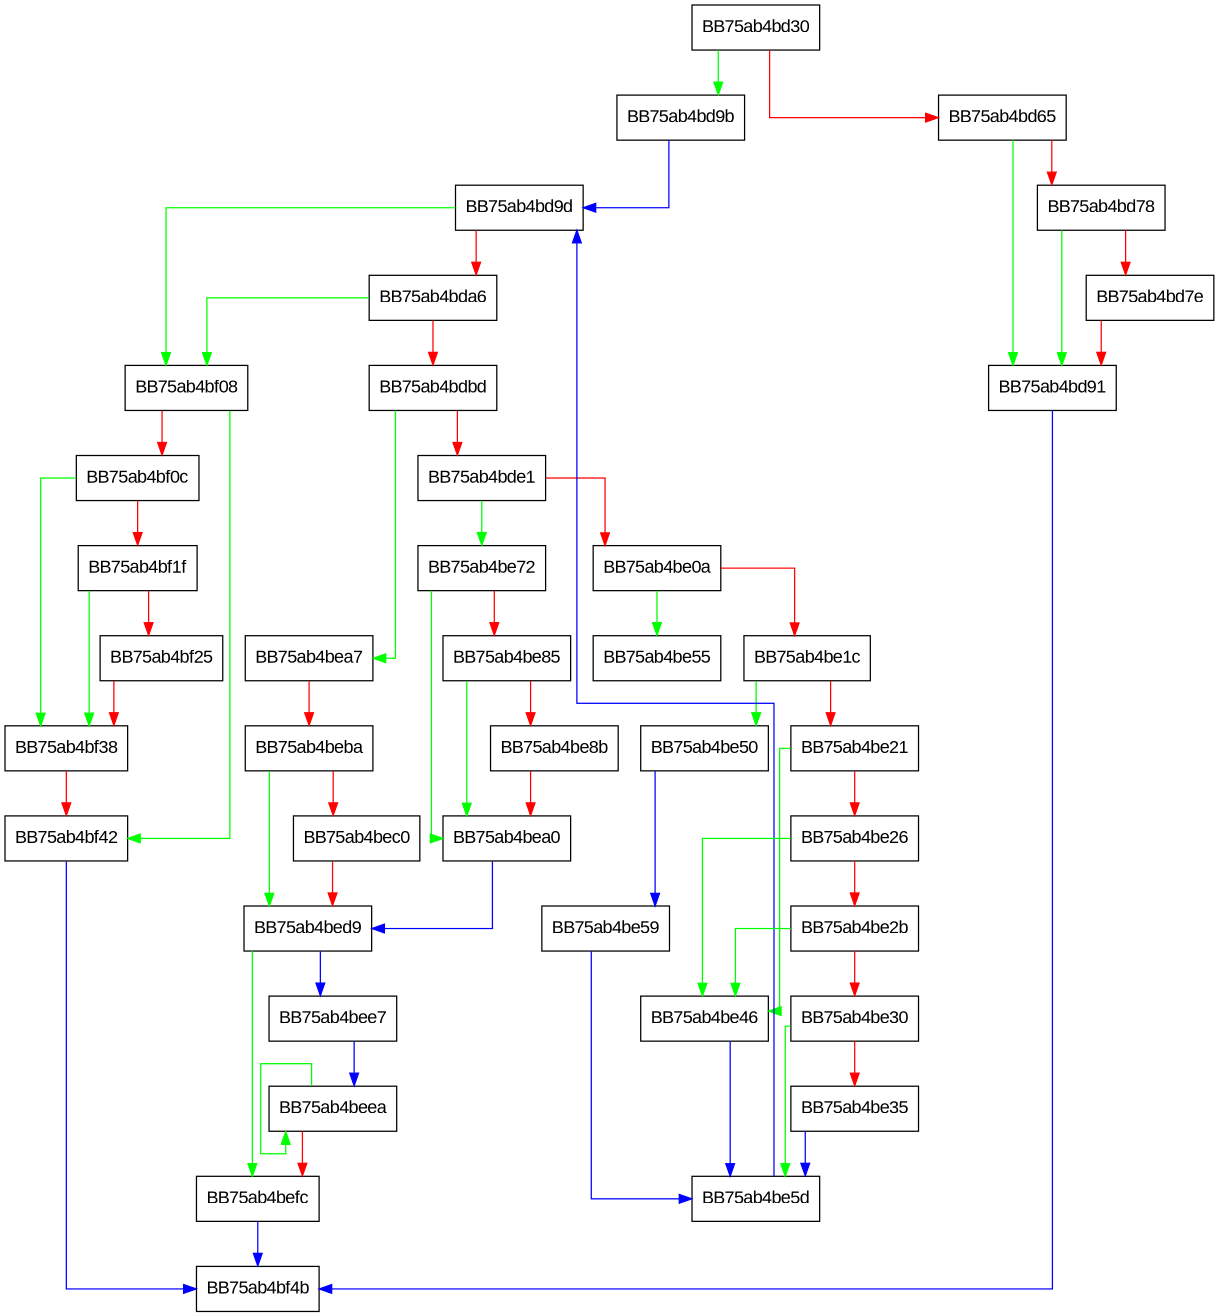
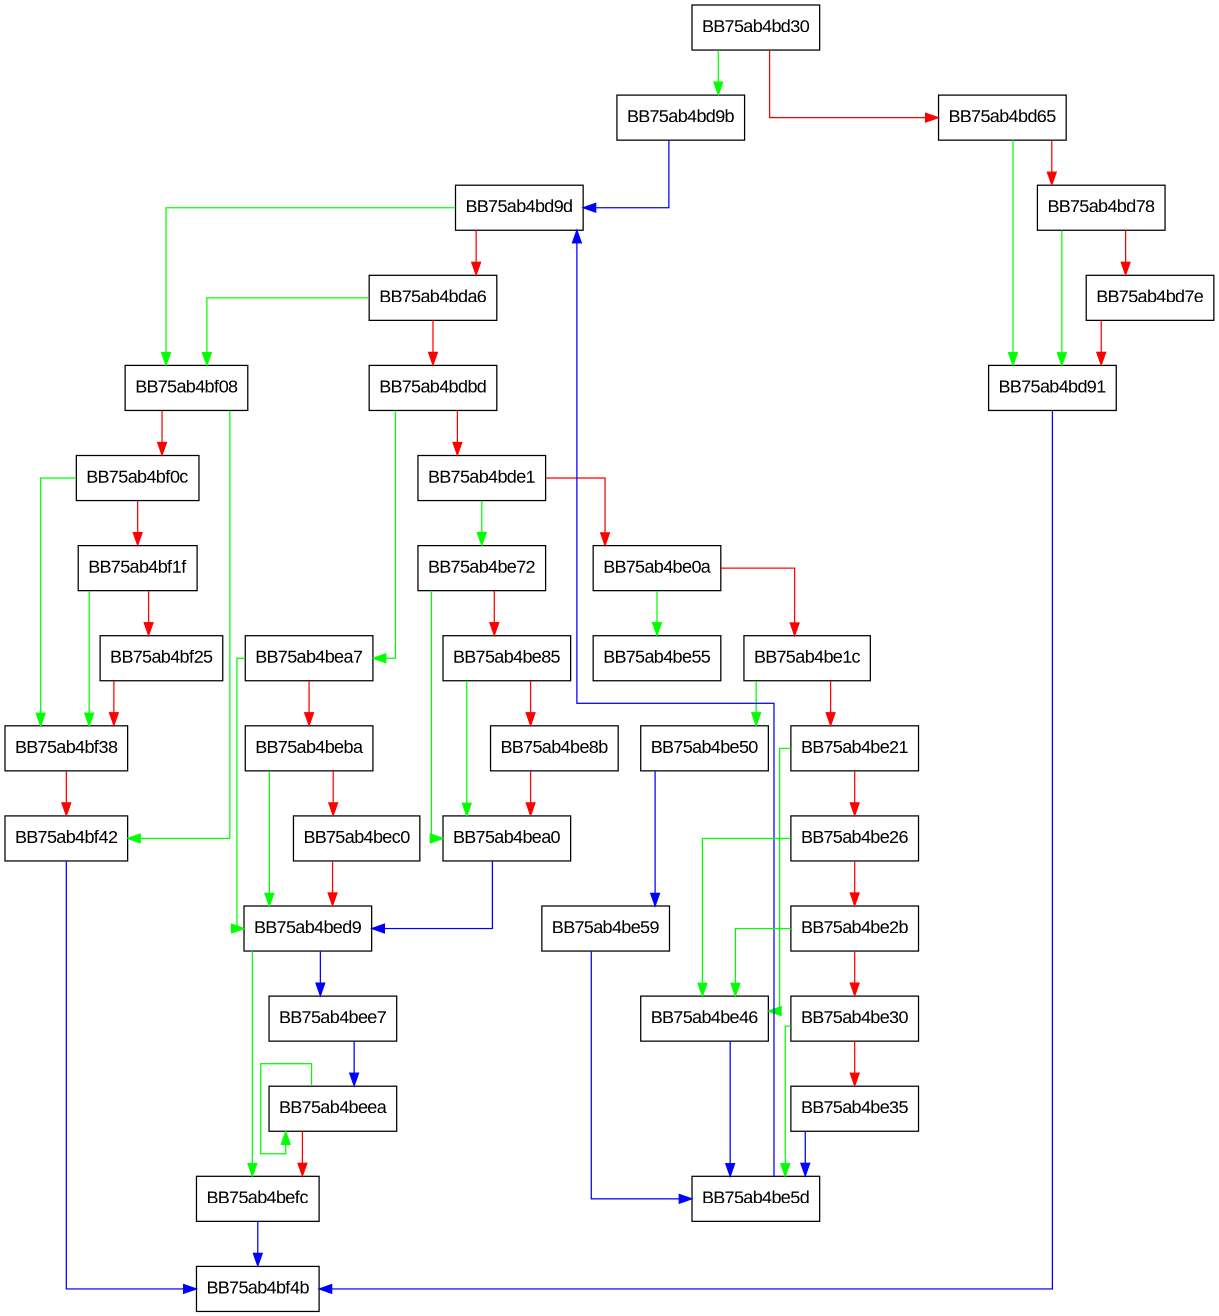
edge "BB75ab4bea7" -> "BB75ab4bed9": added
